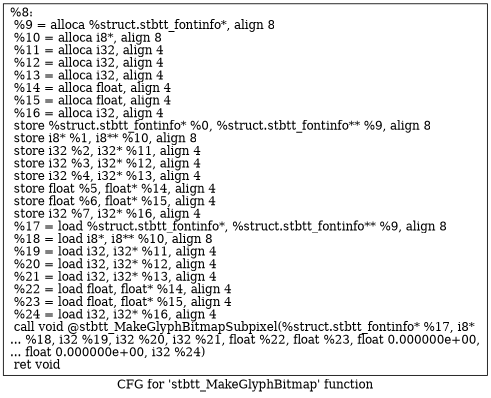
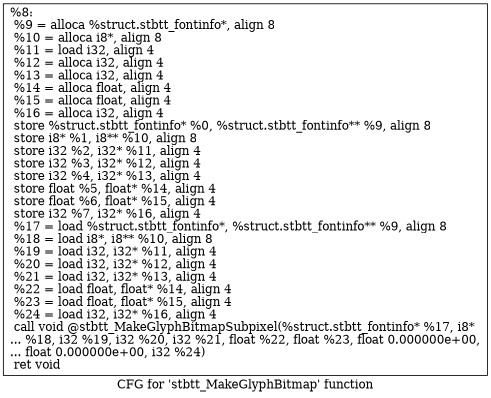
node "%8:": text "%11 = alloca i32, align 4" -> "%11 = load i32, align 4"
